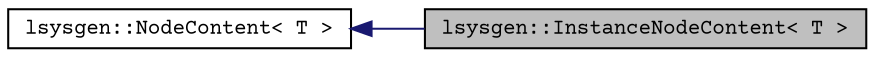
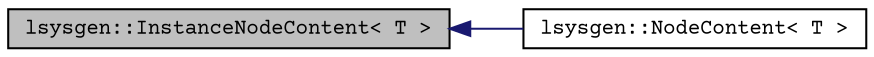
edge "lsysgen::InstanceNodeContent< T >" -> "lsysgen::NodeContent< T >": reversed
